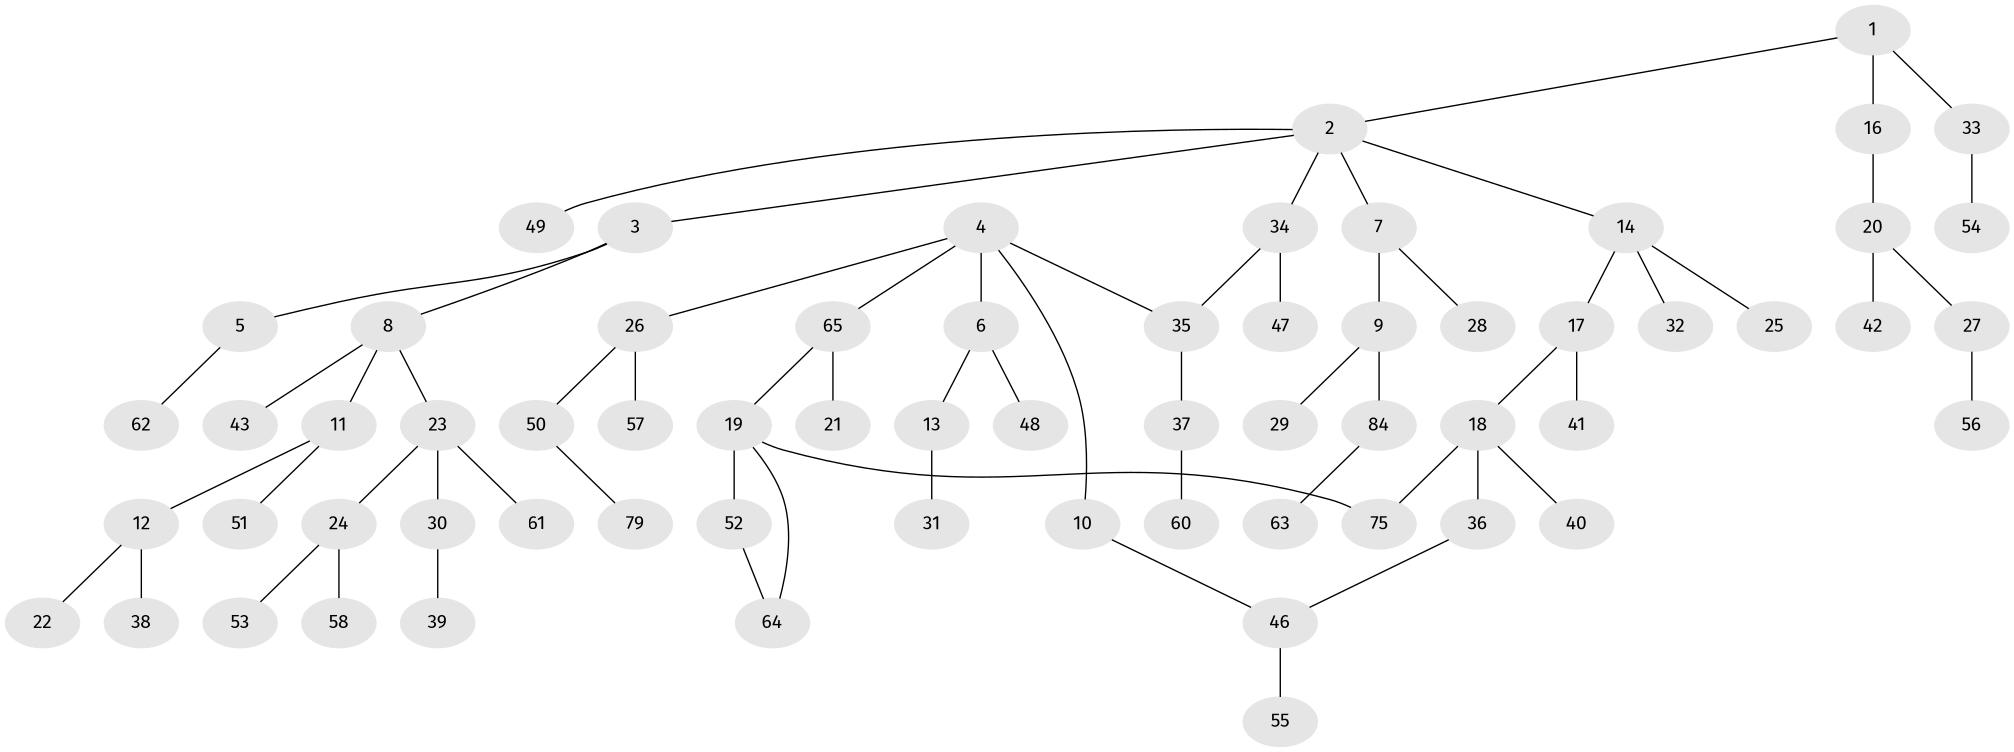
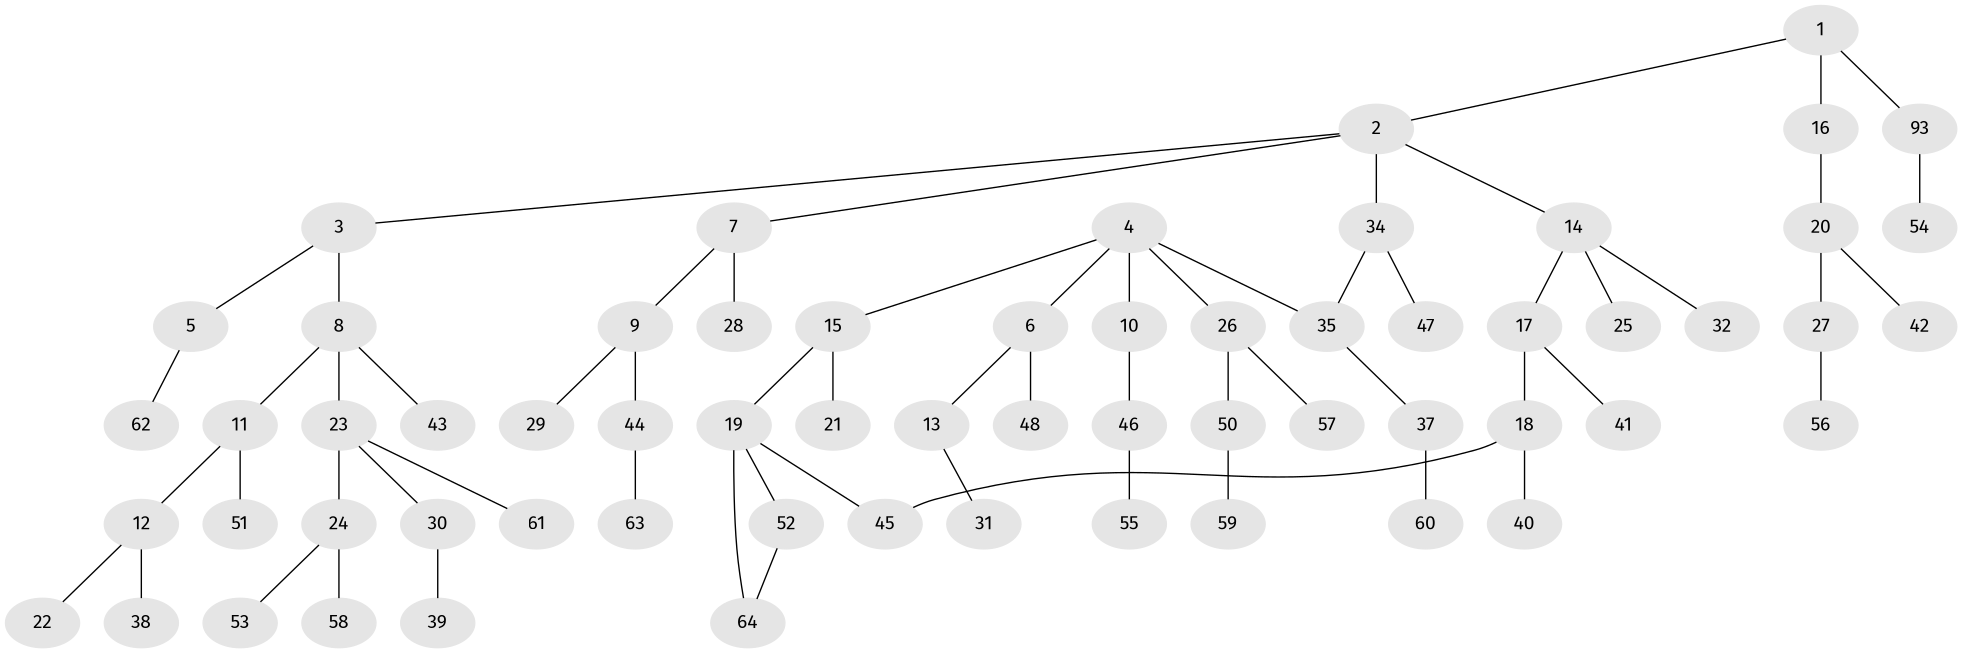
node "33": label "33" -> "93"
node "49": removed
node "65": label "65" -> "15"
node "84": label "84" -> "44"
node "79": label "79" -> "59"
node "75": label "75" -> "45"
node "36": removed
